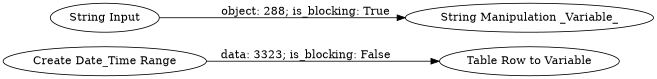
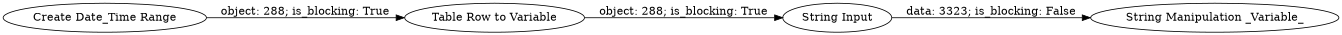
edge "String Input" -> "String Manipulation _Variable_": label "object: 288; is_blocking: True" -> "data: 3323; is_blocking: False"
edge "Table Row to Variable" -> "String Input": added, label "object: 288; is_blocking: True"
edge "Create Date_Time Range" -> "Table Row to Variable": label "data: 3323; is_blocking: False" -> "object: 288; is_blocking: True"
